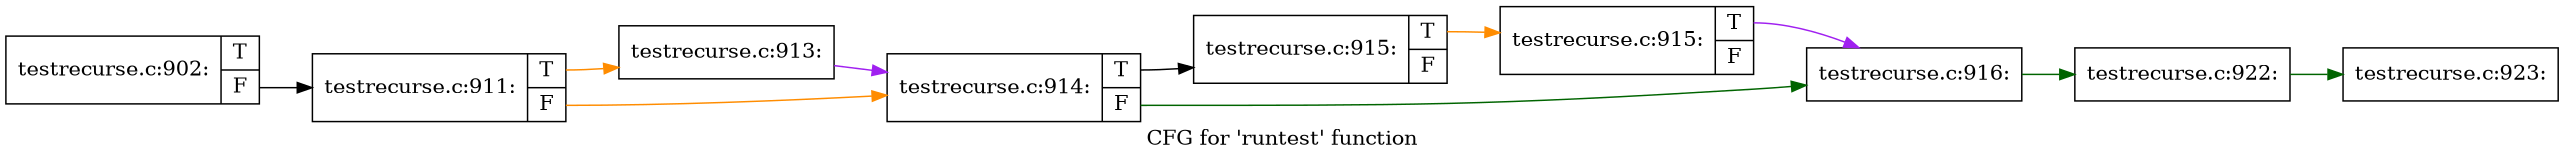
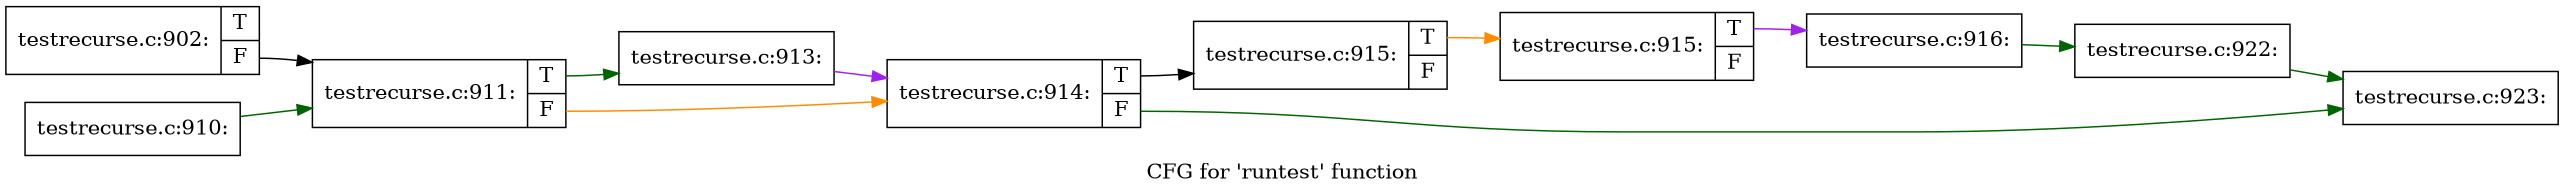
edge "testrecurse.c:911:" -> "testrecurse.c:913:": color darkorange -> darkgreen
edge "testrecurse.c:914:" -> "testrecurse.c:916:": now "testrecurse.c:914:" -> "testrecurse.c:923:"
node "testrecurse.c:910:": added
